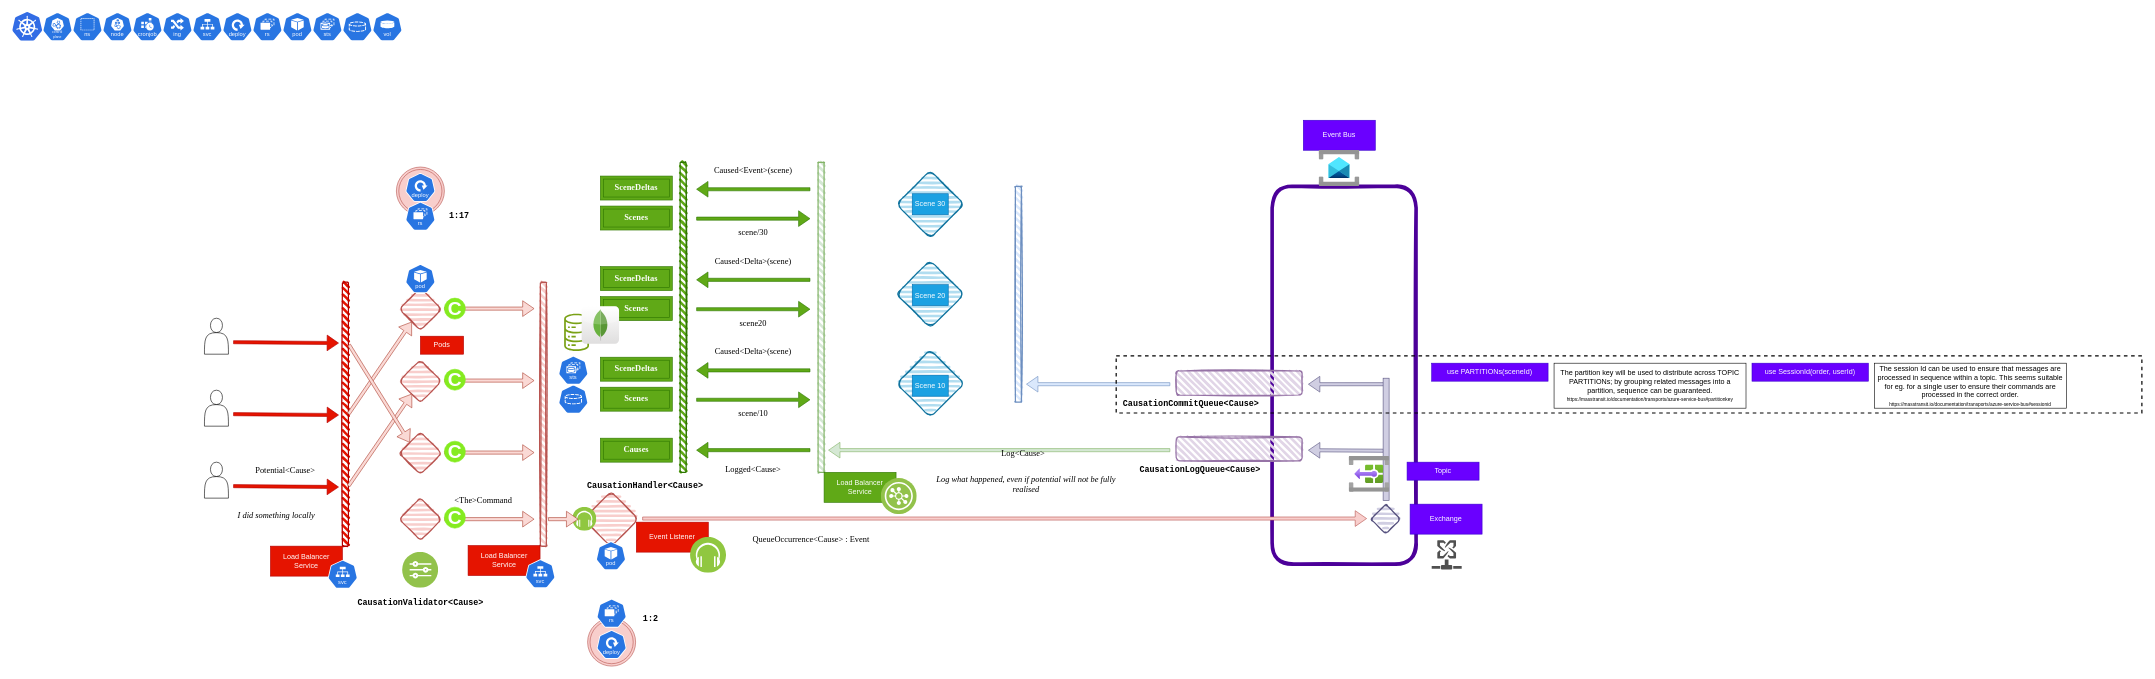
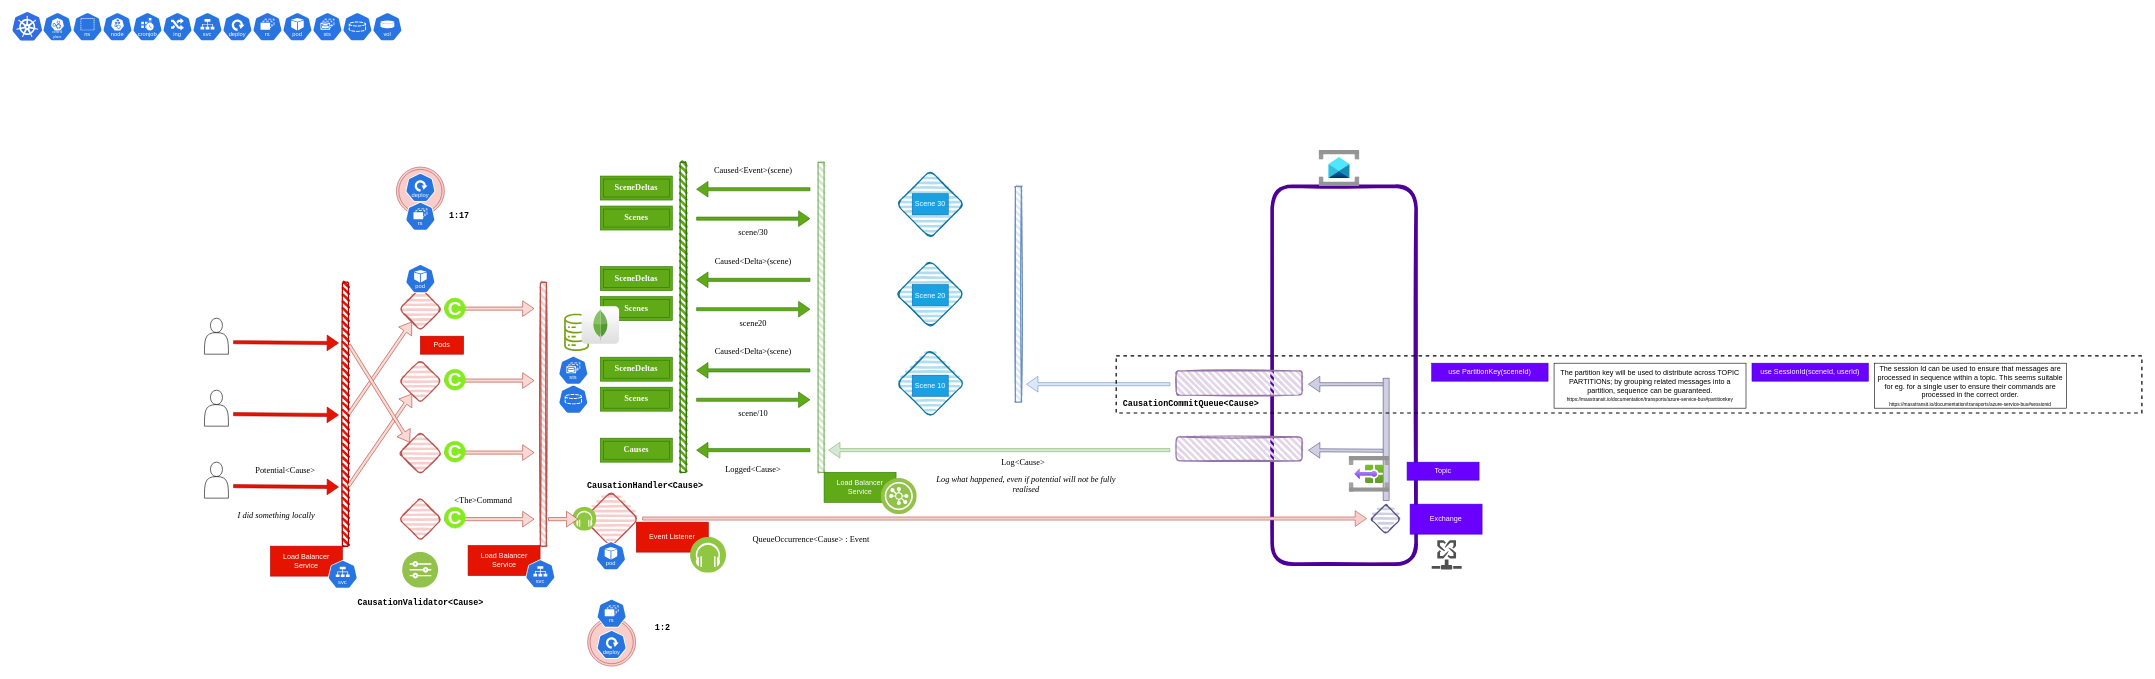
node "Event Bus": removed
node "use PARTITIONs(sceneId)": label "use PARTITIONs(sceneId)" -> "use PartitionKey(sceneId)"
node "use SessionId(order, userId)": label "use SessionId(order, userId)" -> "use SessionId(sceneId, userId)"
node "Log<Cause>": moved (1023, 455) -> (1023, 464)
node "CausationLogQueue<Cause>": removed
node "1:2": moved (651, 620) -> (663, 629)
